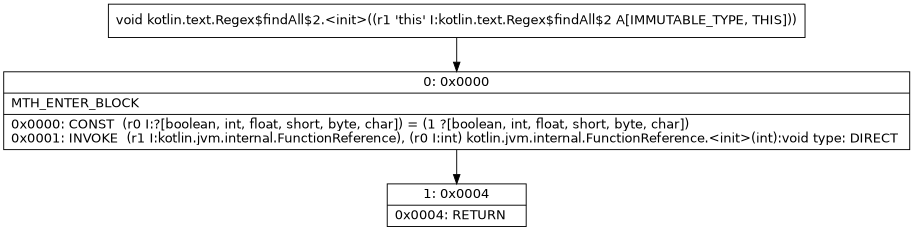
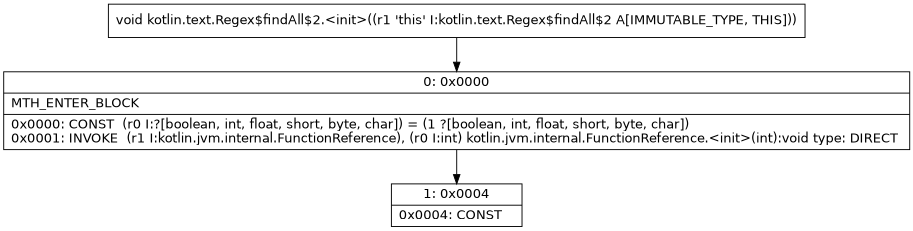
node "1: 0x0004": text "0x0004: RETURN" -> "0x0004: CONST"
